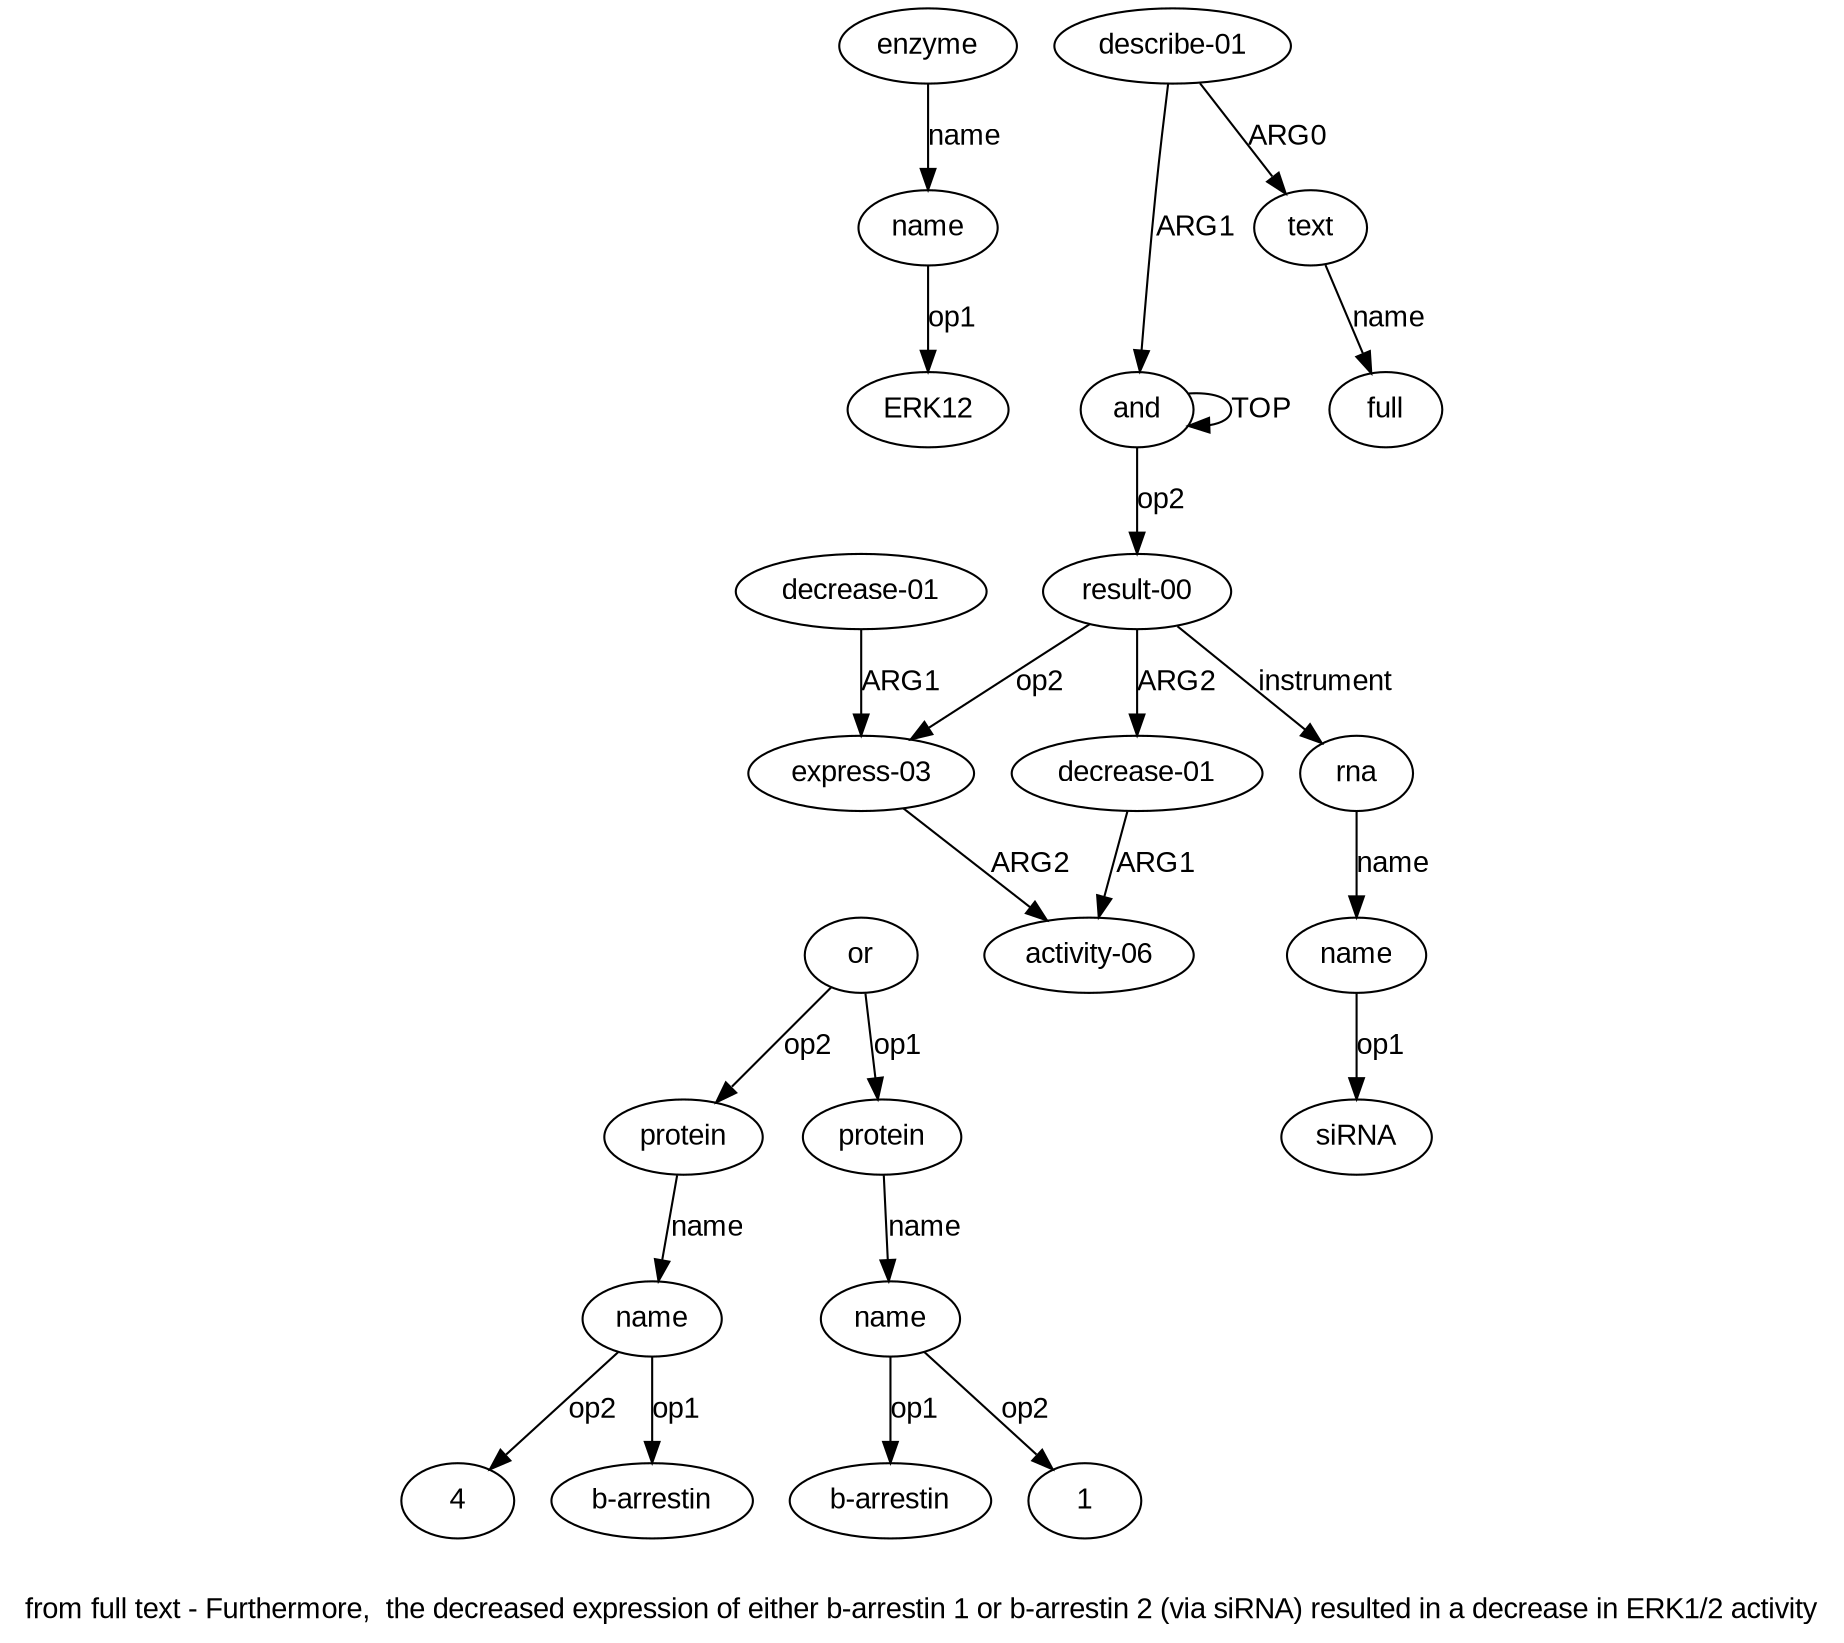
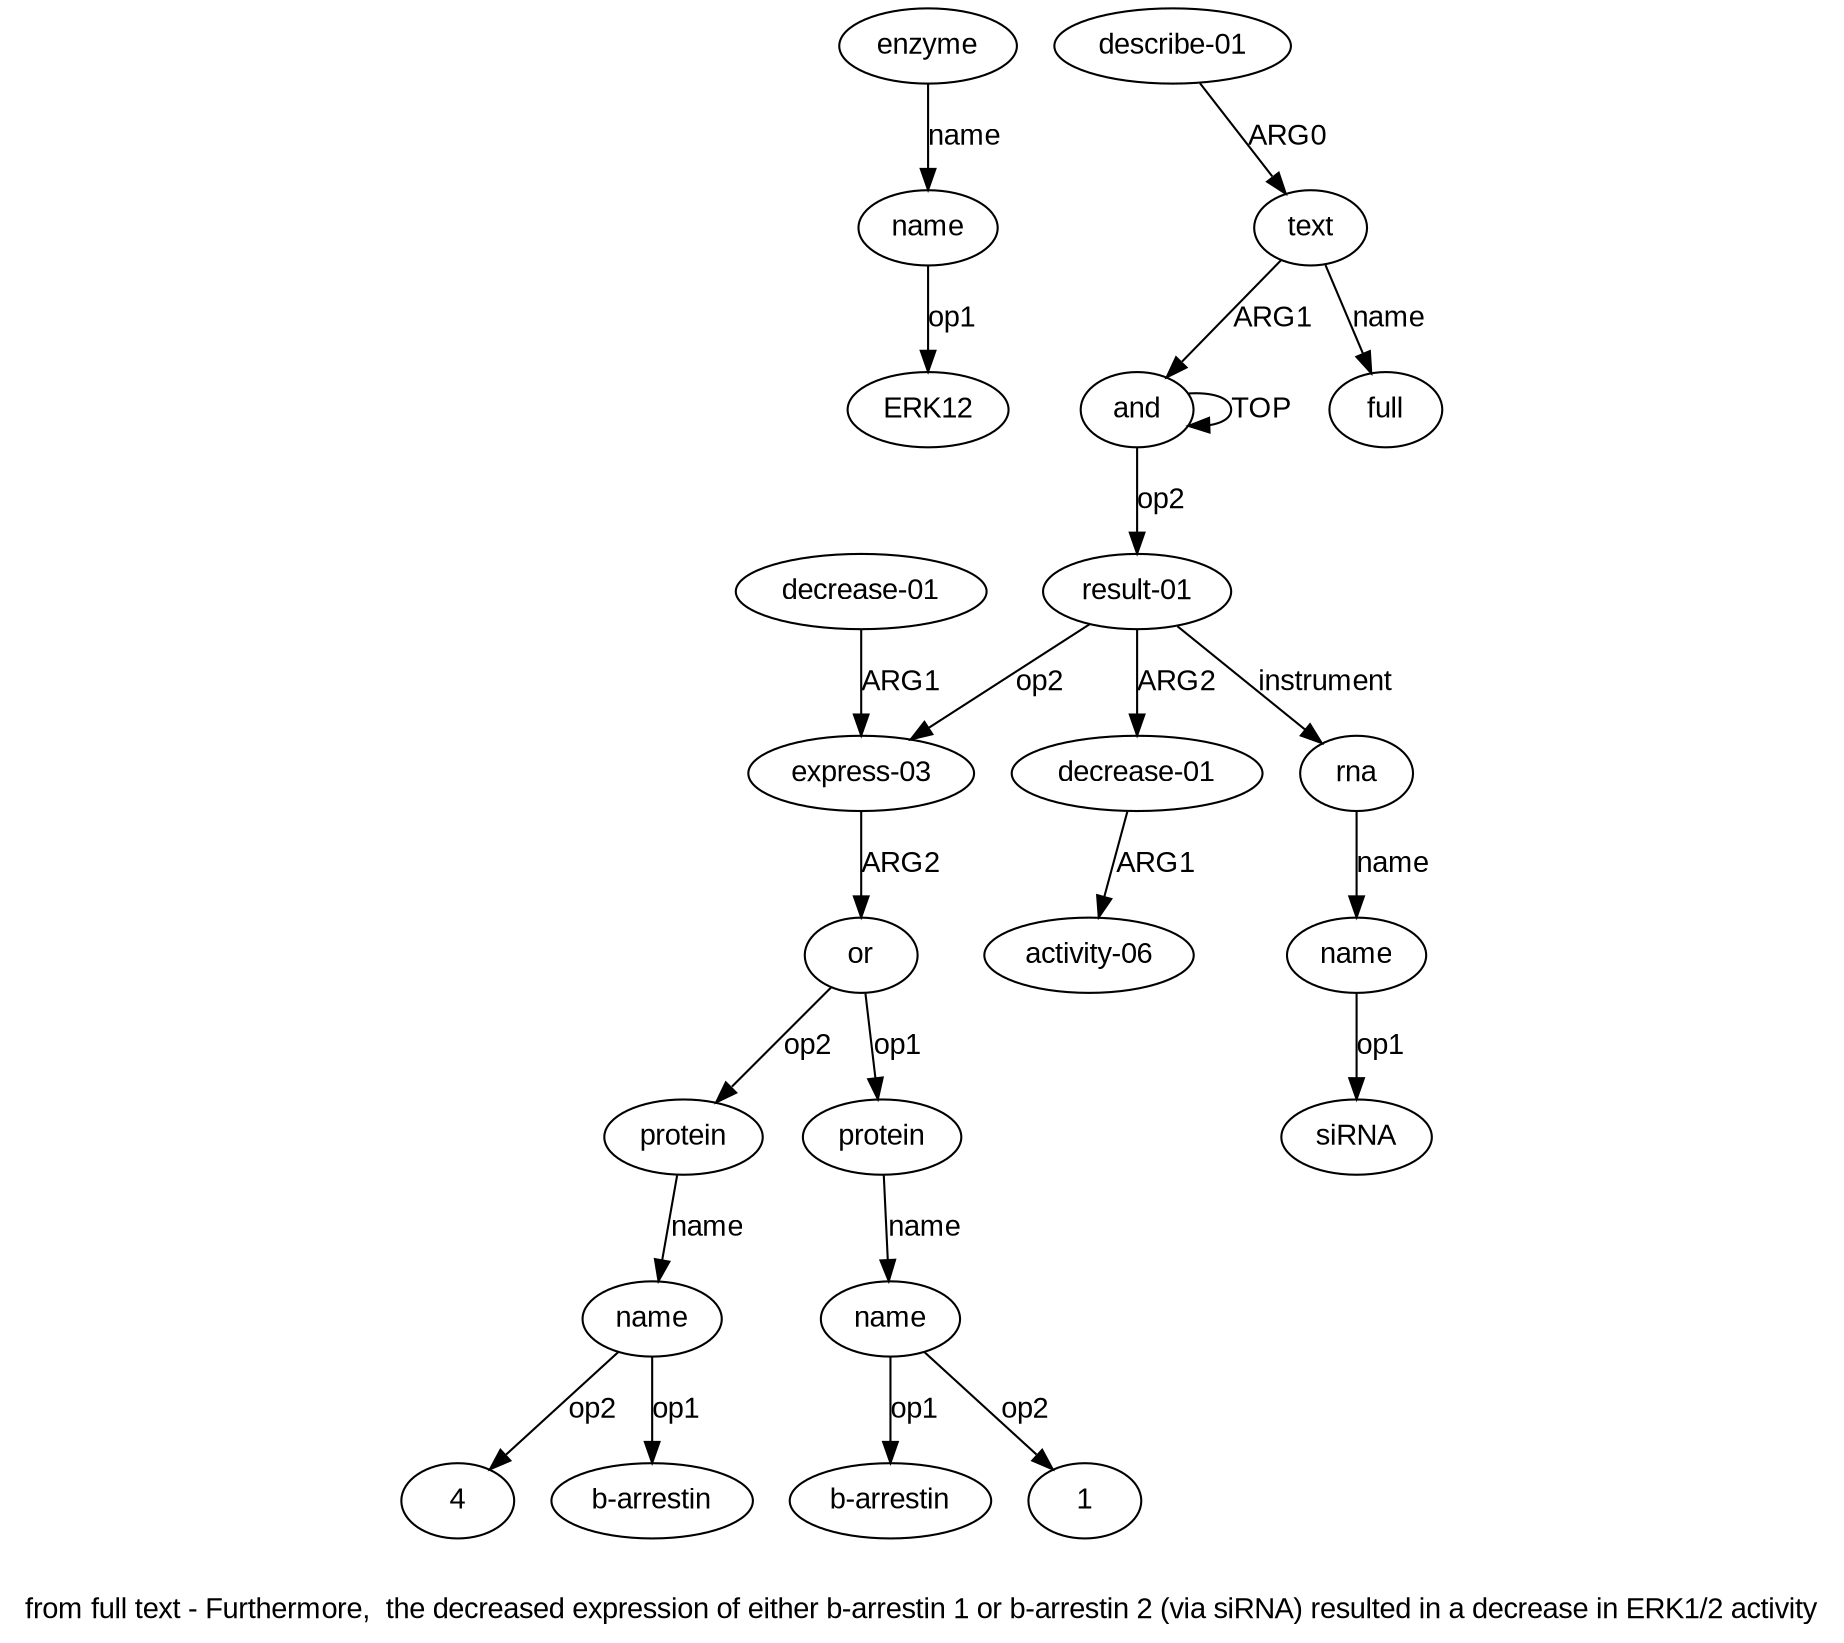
edge "describe-01" -> "and": now "text" -> "and"
node "result-00": label "result-00" -> "result-01"
edge "express-03" -> "activity-06": now "express-03" -> "or"
